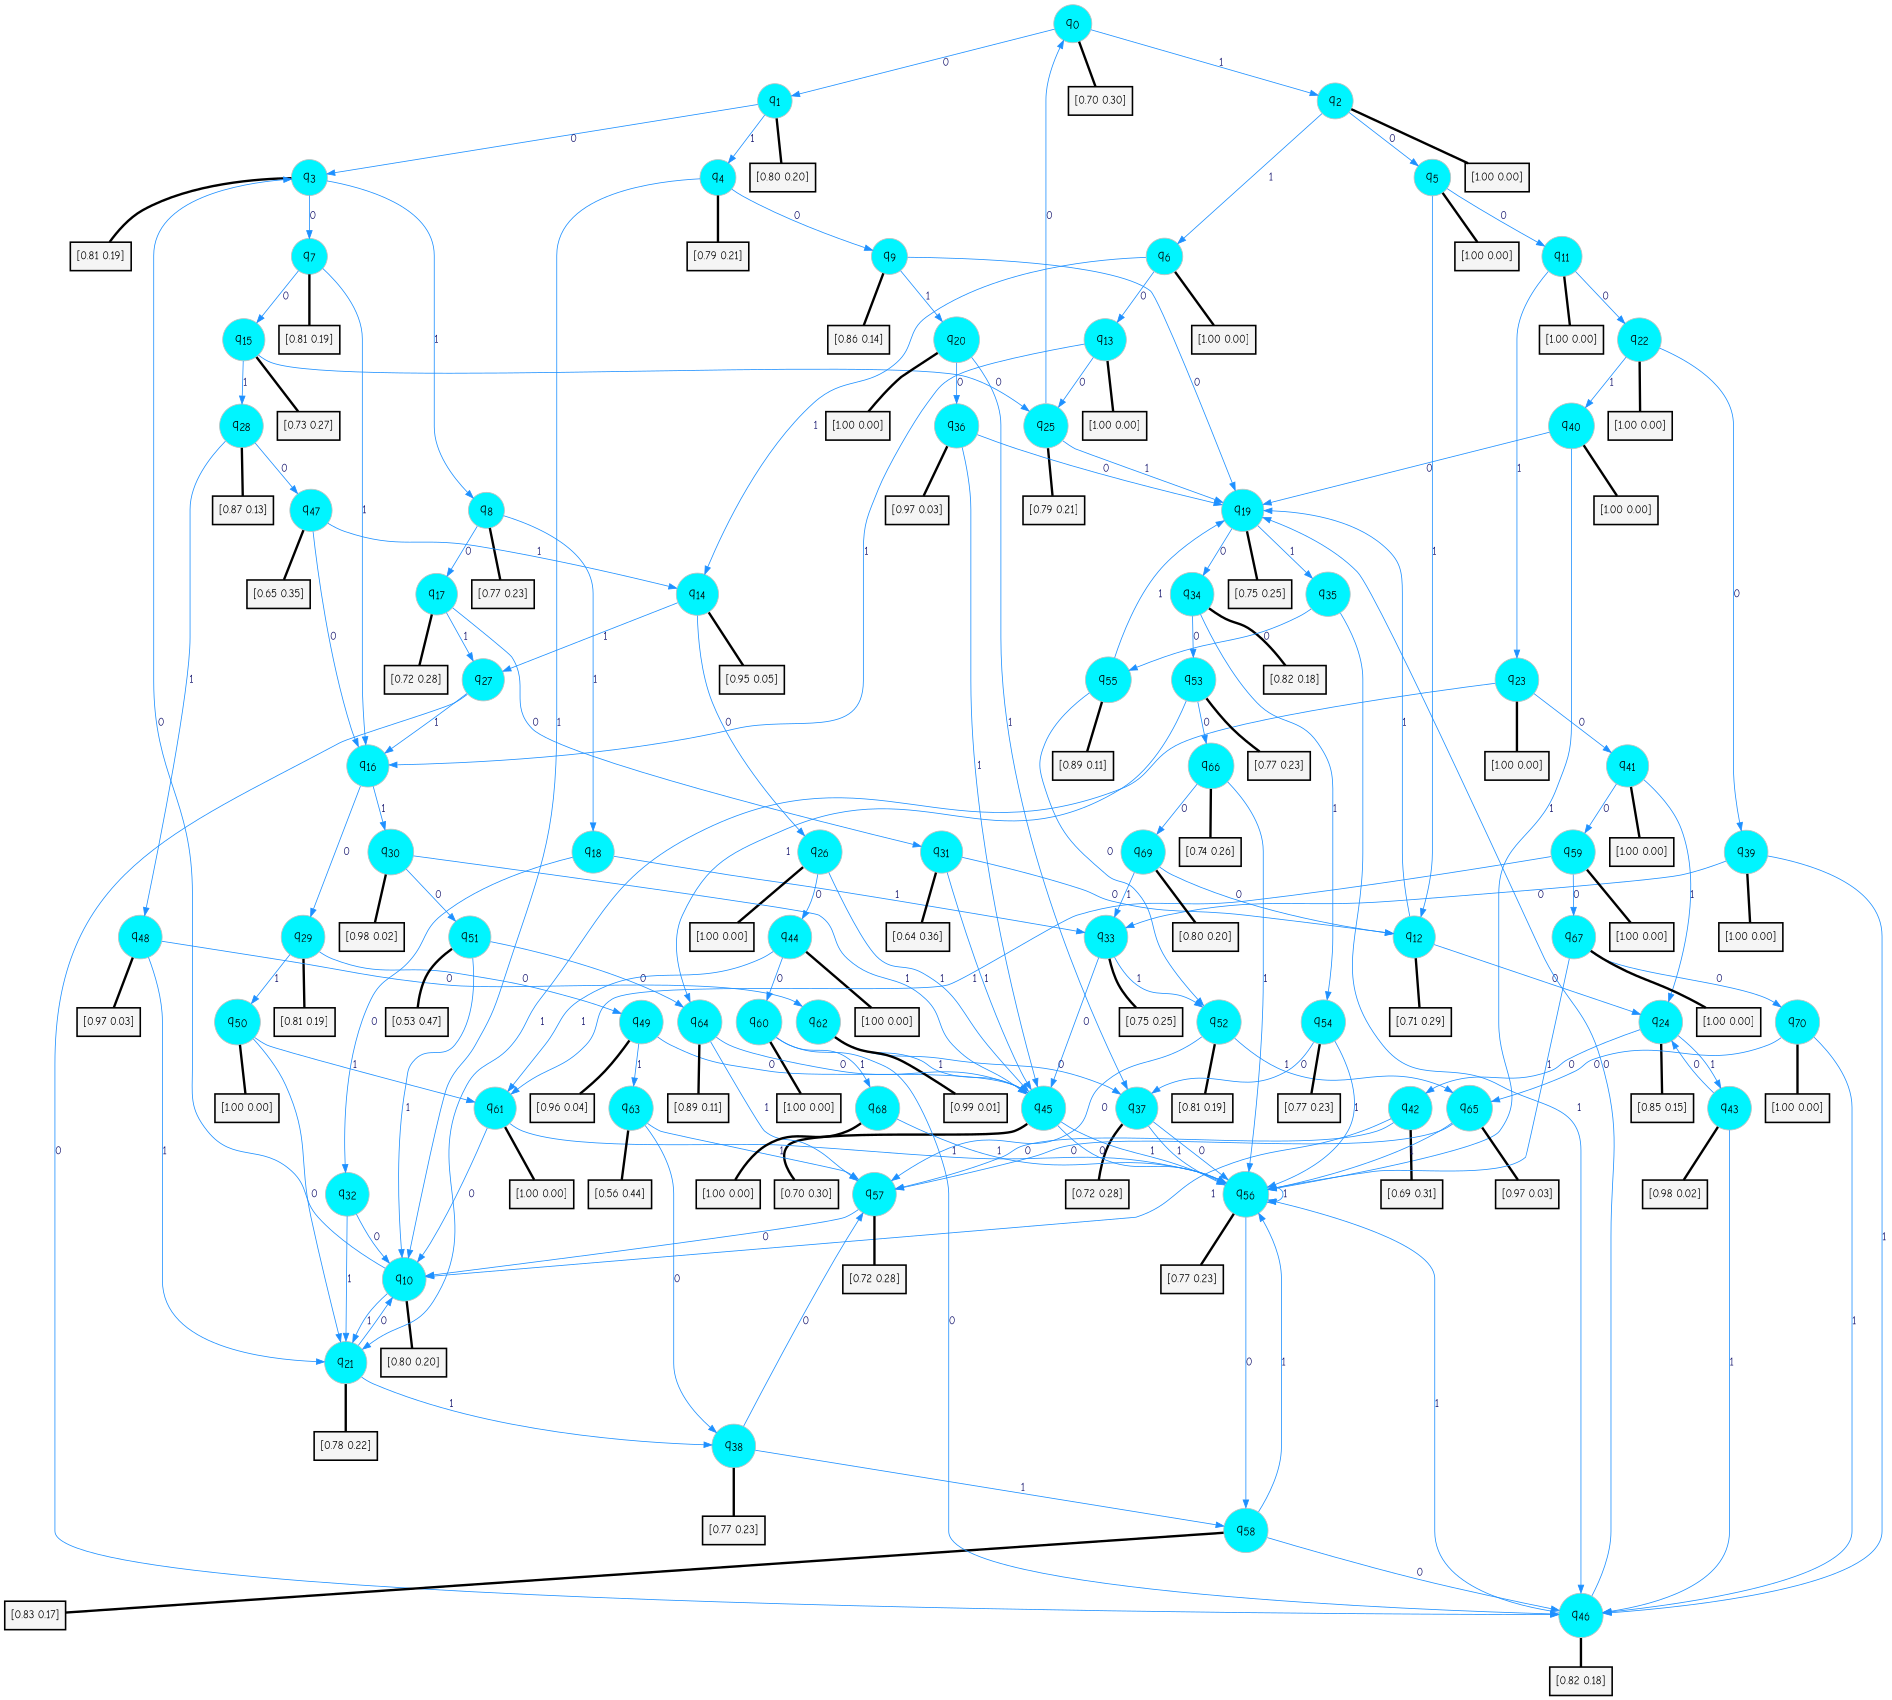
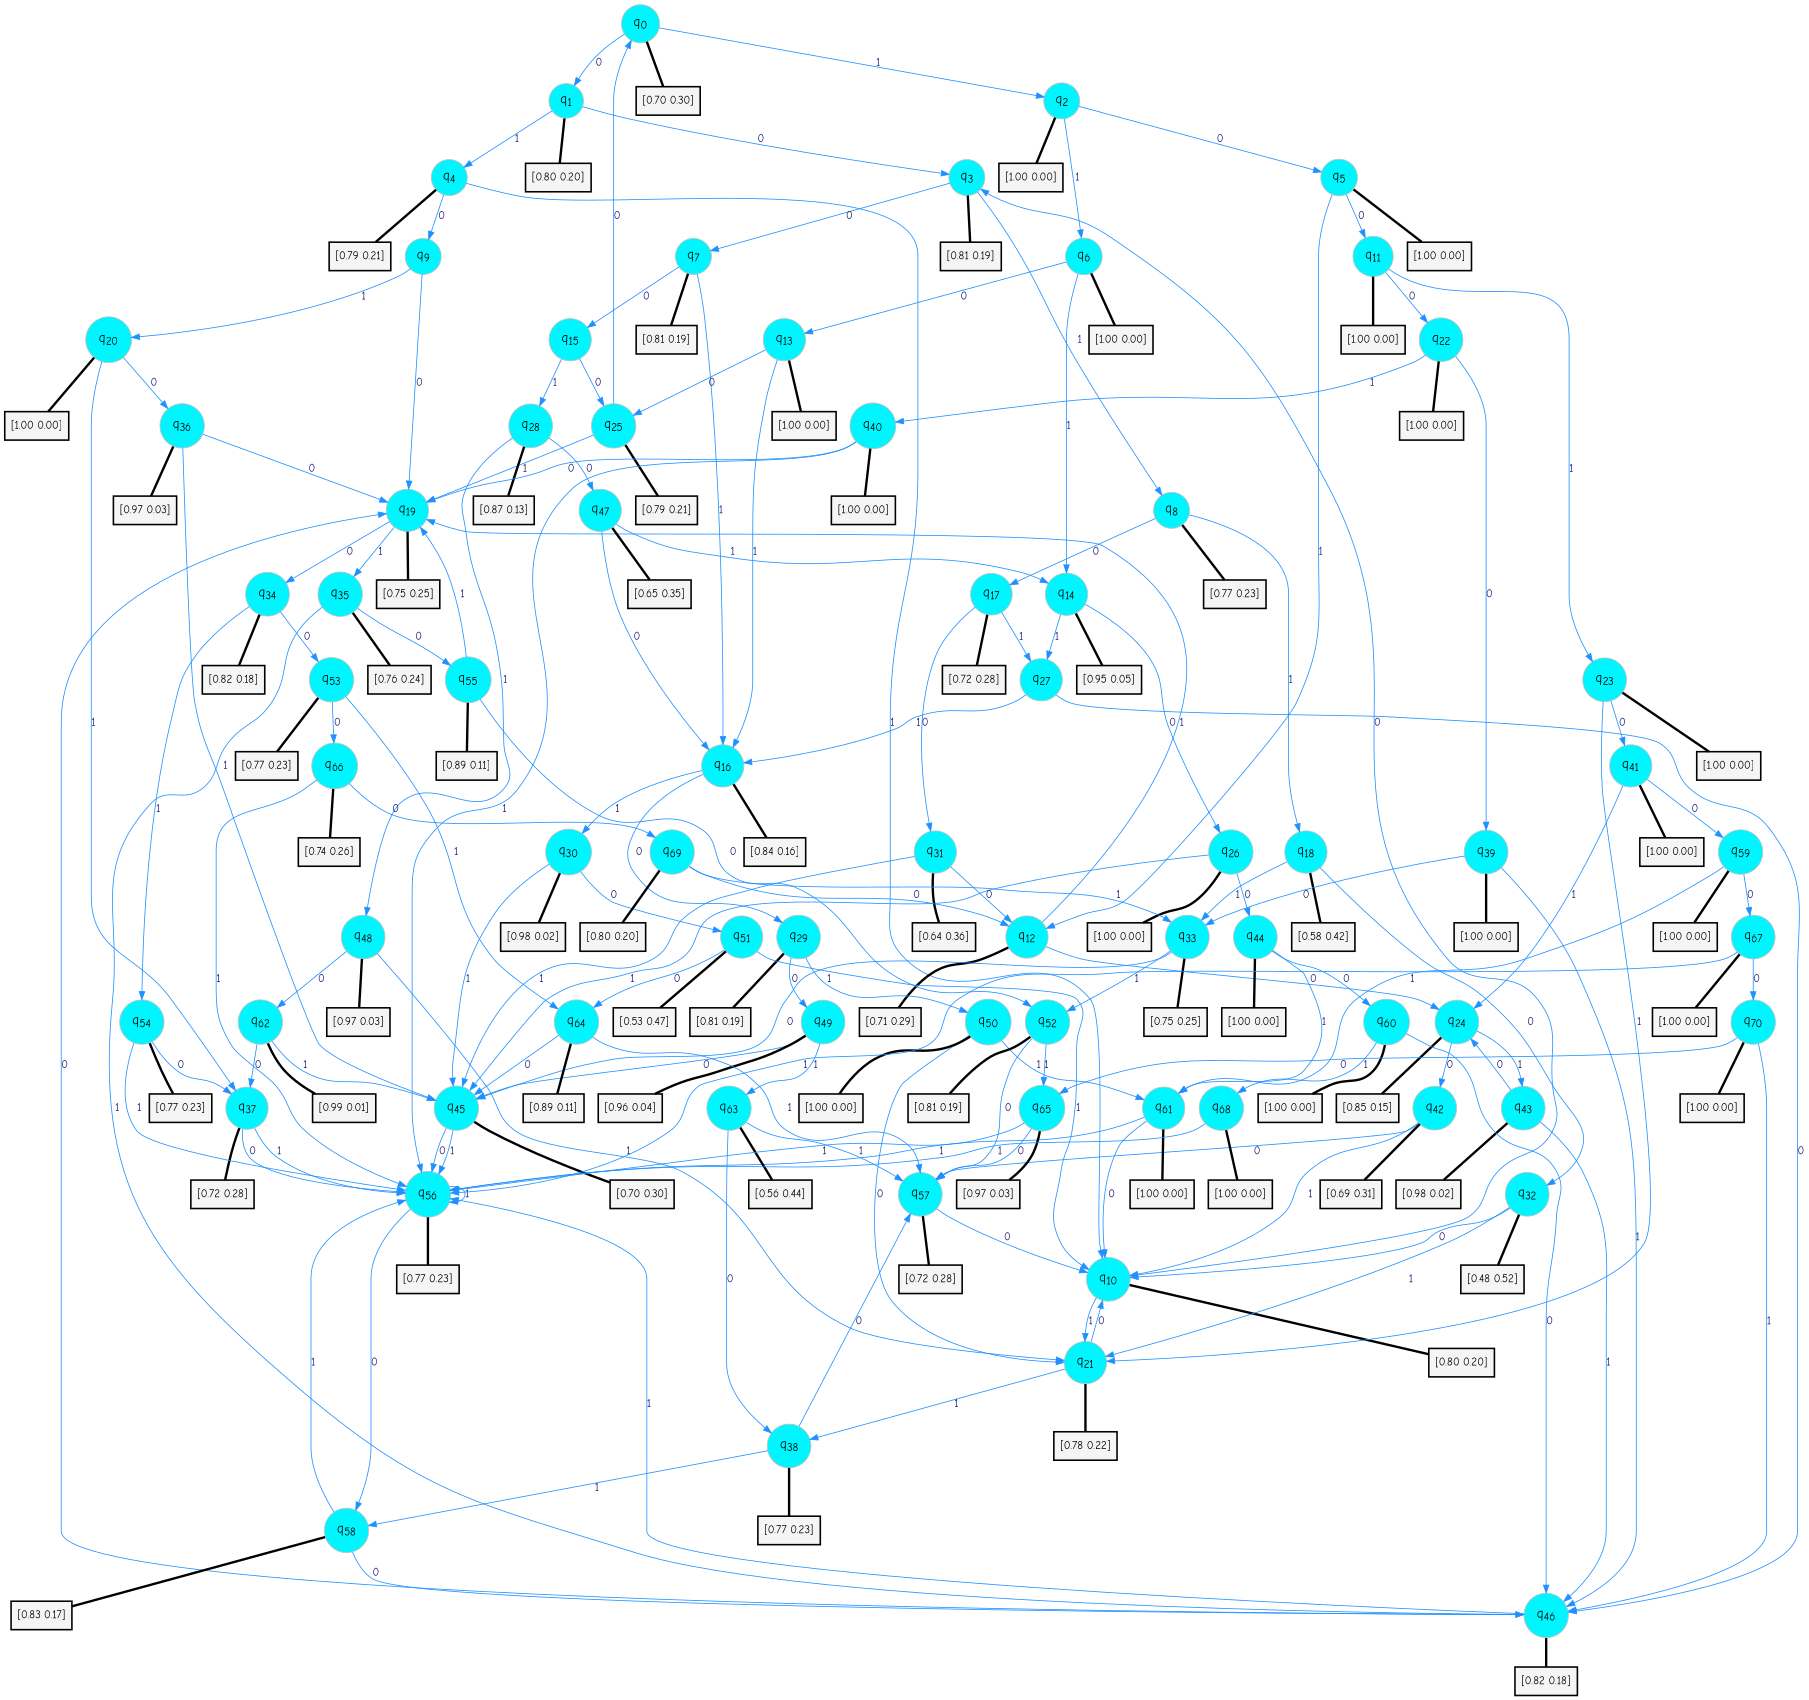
node "[0.86 0.14]": removed
node "[0.73 0.27]": removed
node "[0.76 0.24]": added
node "[0.84 0.16]": added
node "[0.58 0.42]": added
node "[0.48 0.52]": added
